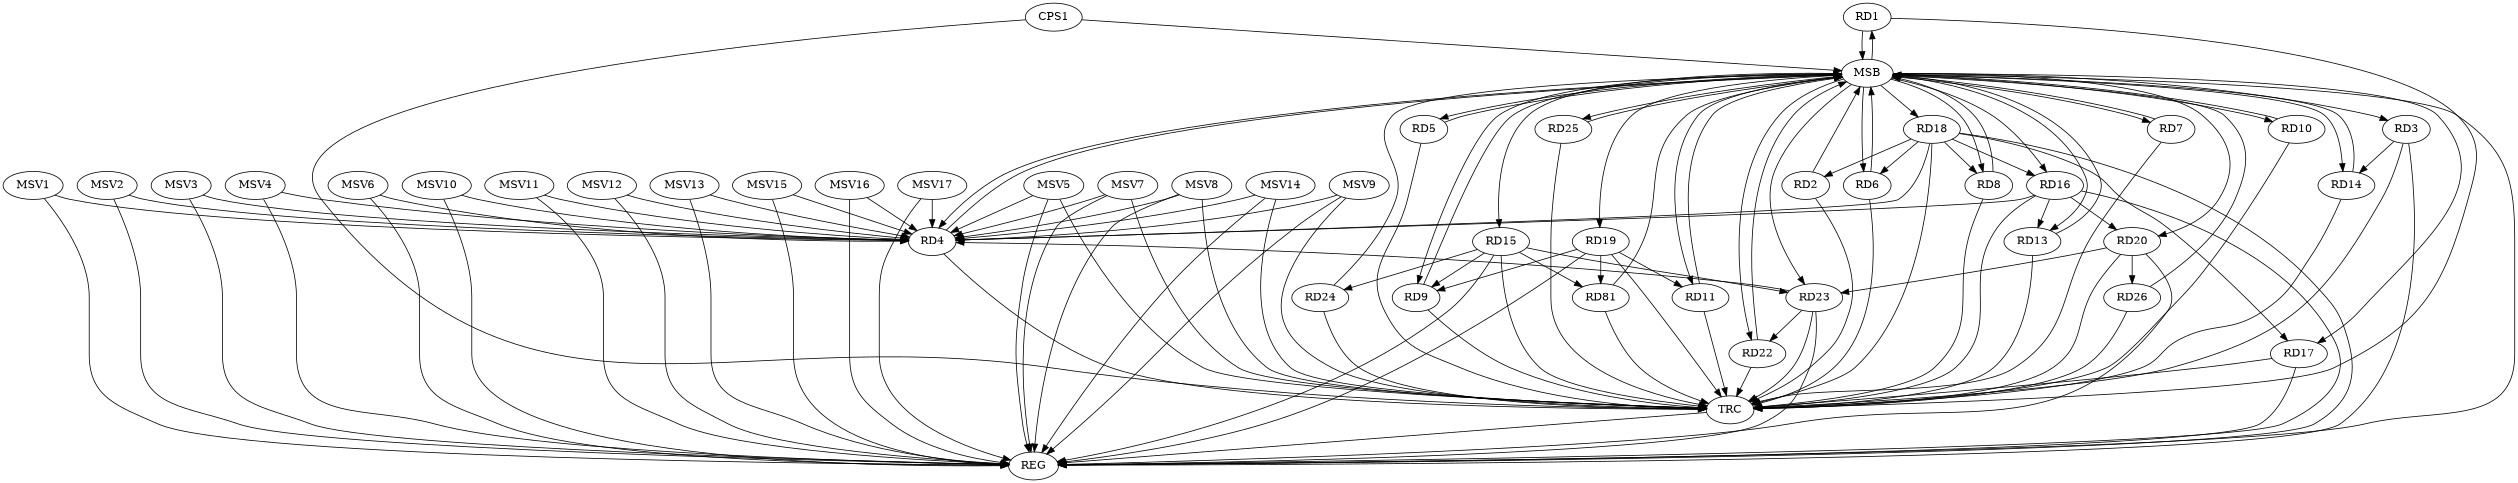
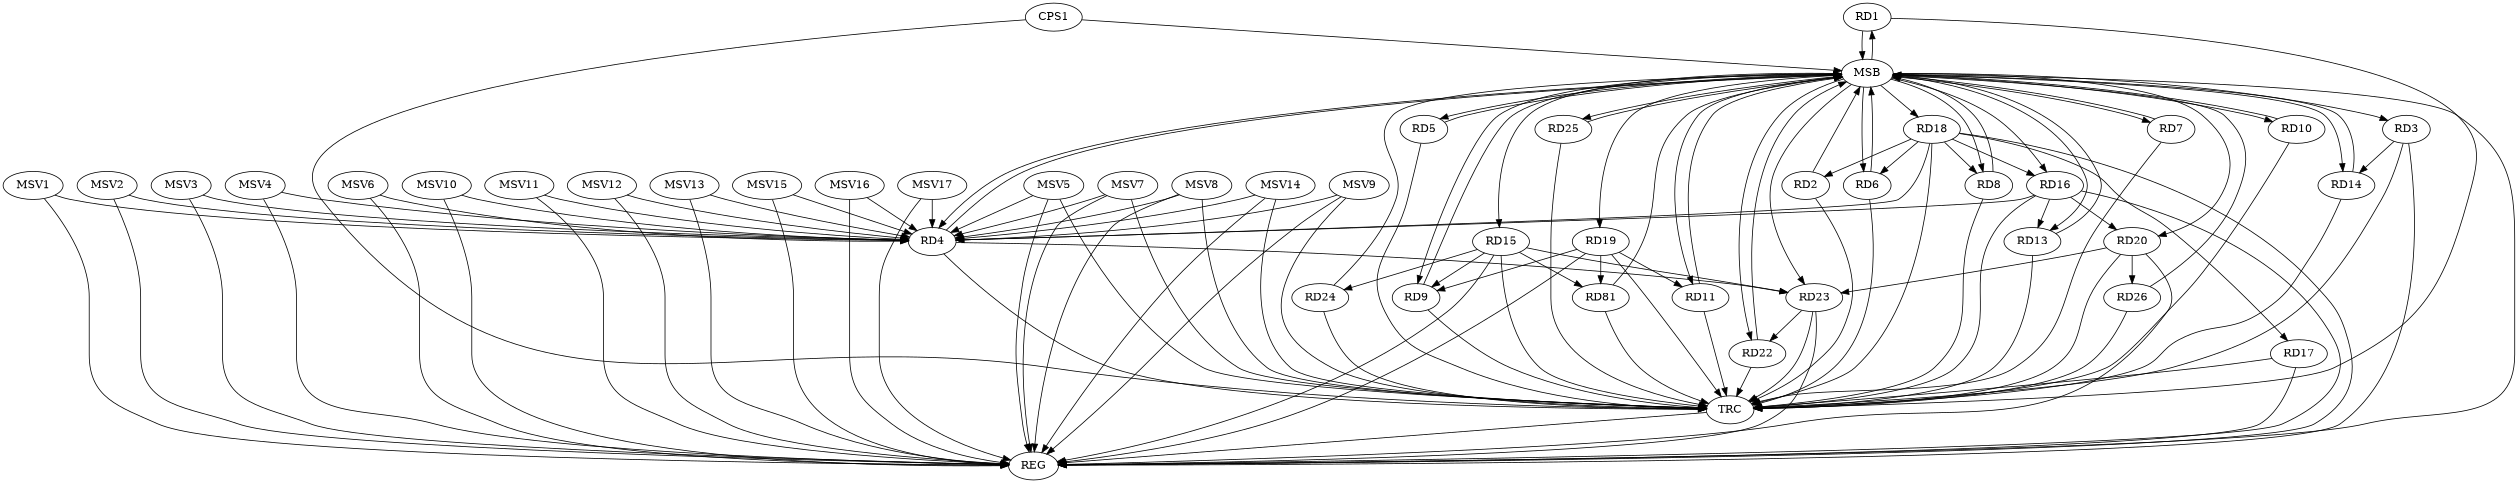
edge "MSB" -> "RD17": removed
edge "RD23" -> "RD4": reversed
